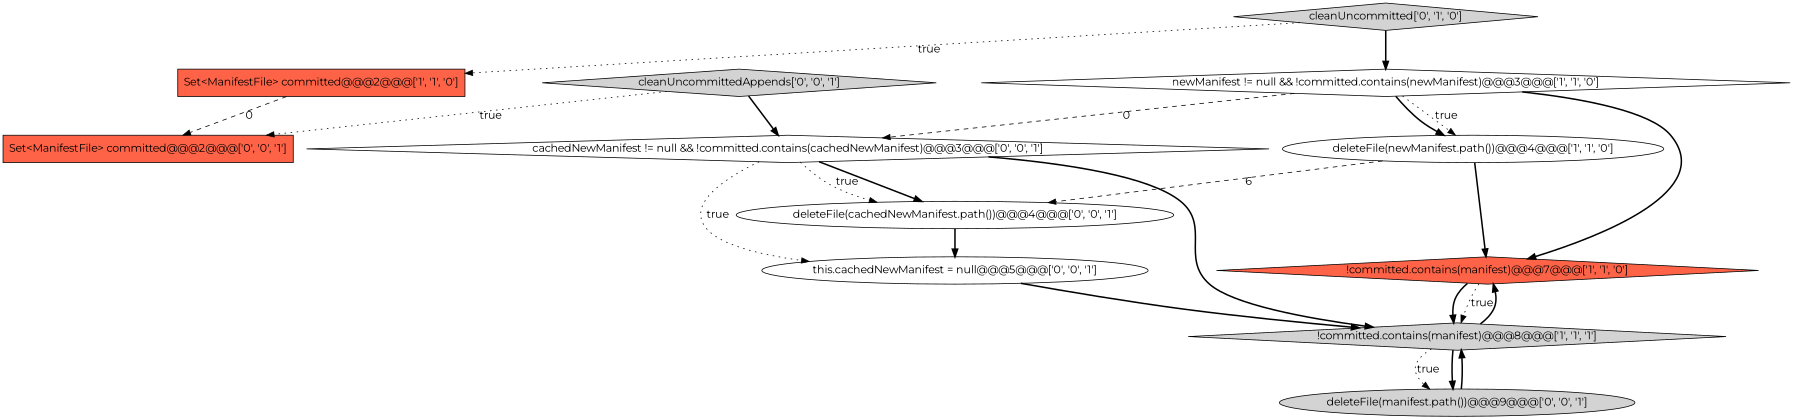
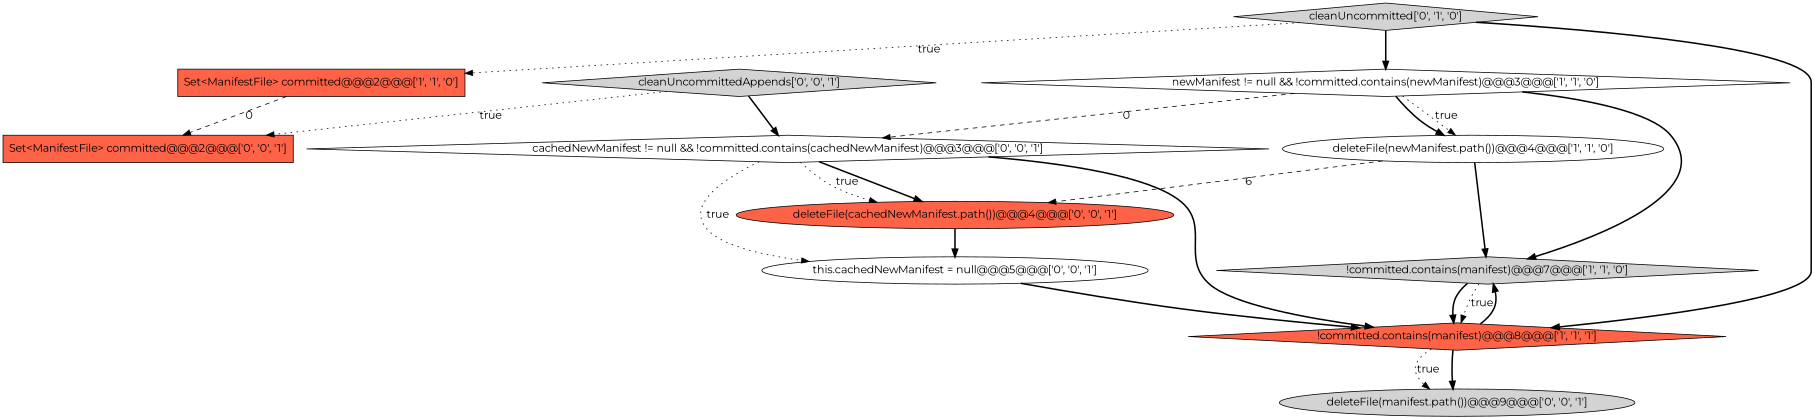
node "deleteFile(cachedNewManifest.path())@@@4@@@['0', '0', '1']": fillcolor white -> tomato
node "!committed.contains(manifest)@@@7@@@['1', '1', '0']": fillcolor tomato -> lightgray
node "!committed.contains(manifest)@@@8@@@['1', '1', '1']": fillcolor lightgray -> tomato
edge "deleteFile(manifest.path())@@@9@@@['0', '0', '1']" -> "!committed.contains(manifest)@@@8@@@['1', '1', '1']": now "cleanUncommitted['0', '1', '0']" -> "!committed.contains(manifest)@@@8@@@['1', '1', '1']"
